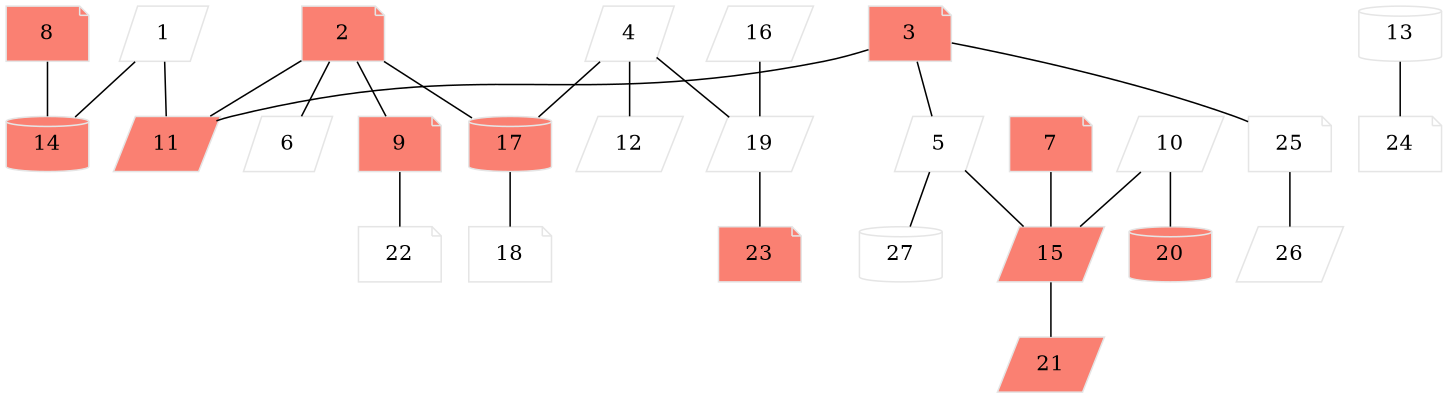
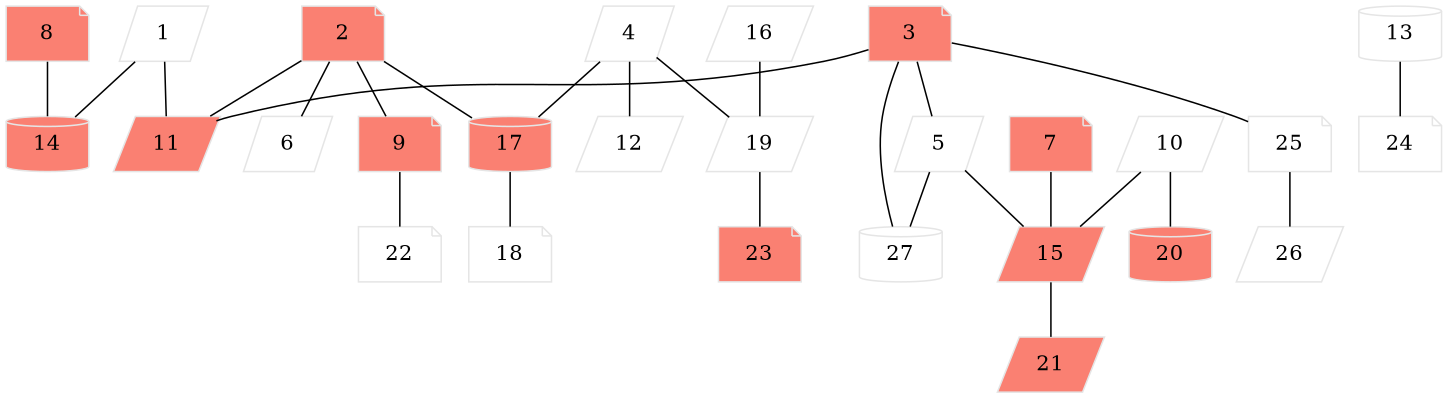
edge "3" -- "27": added
